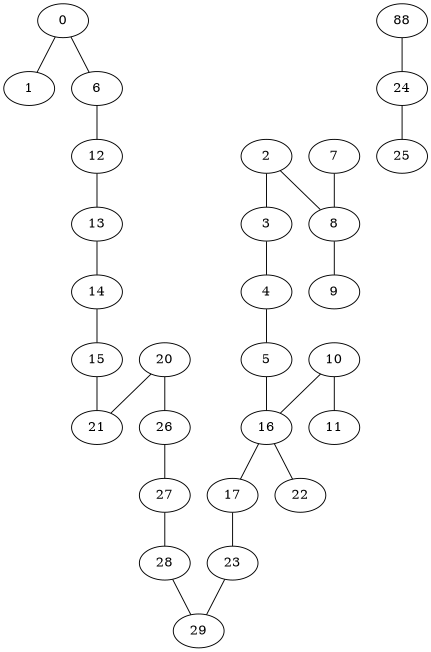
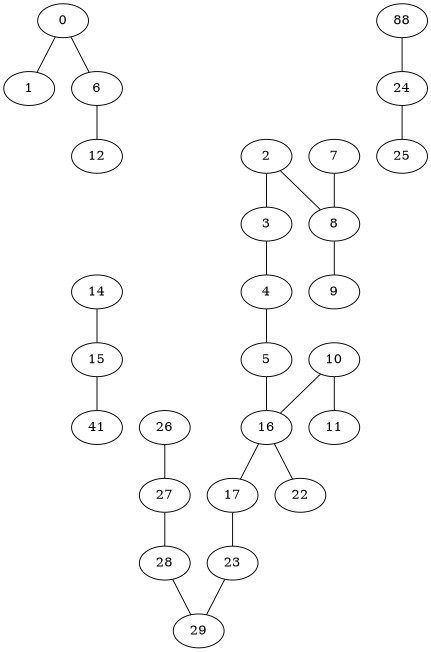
node "13": removed
node "20": removed
node "21": label "21" -> "41"
